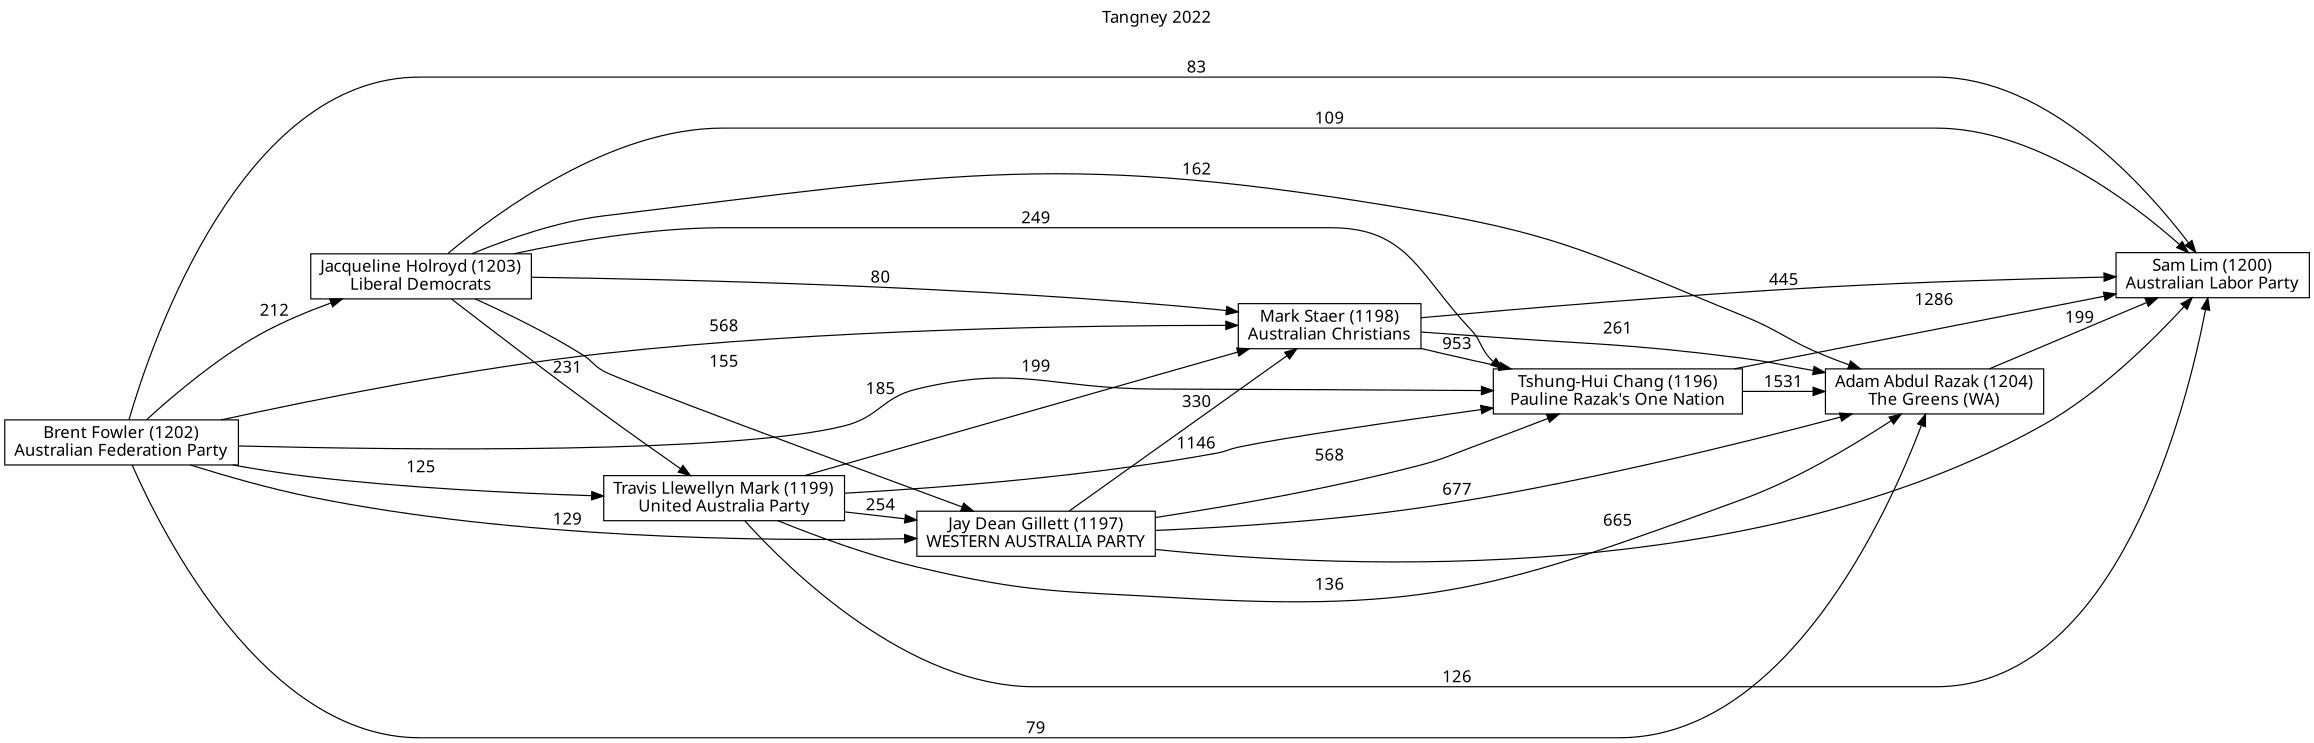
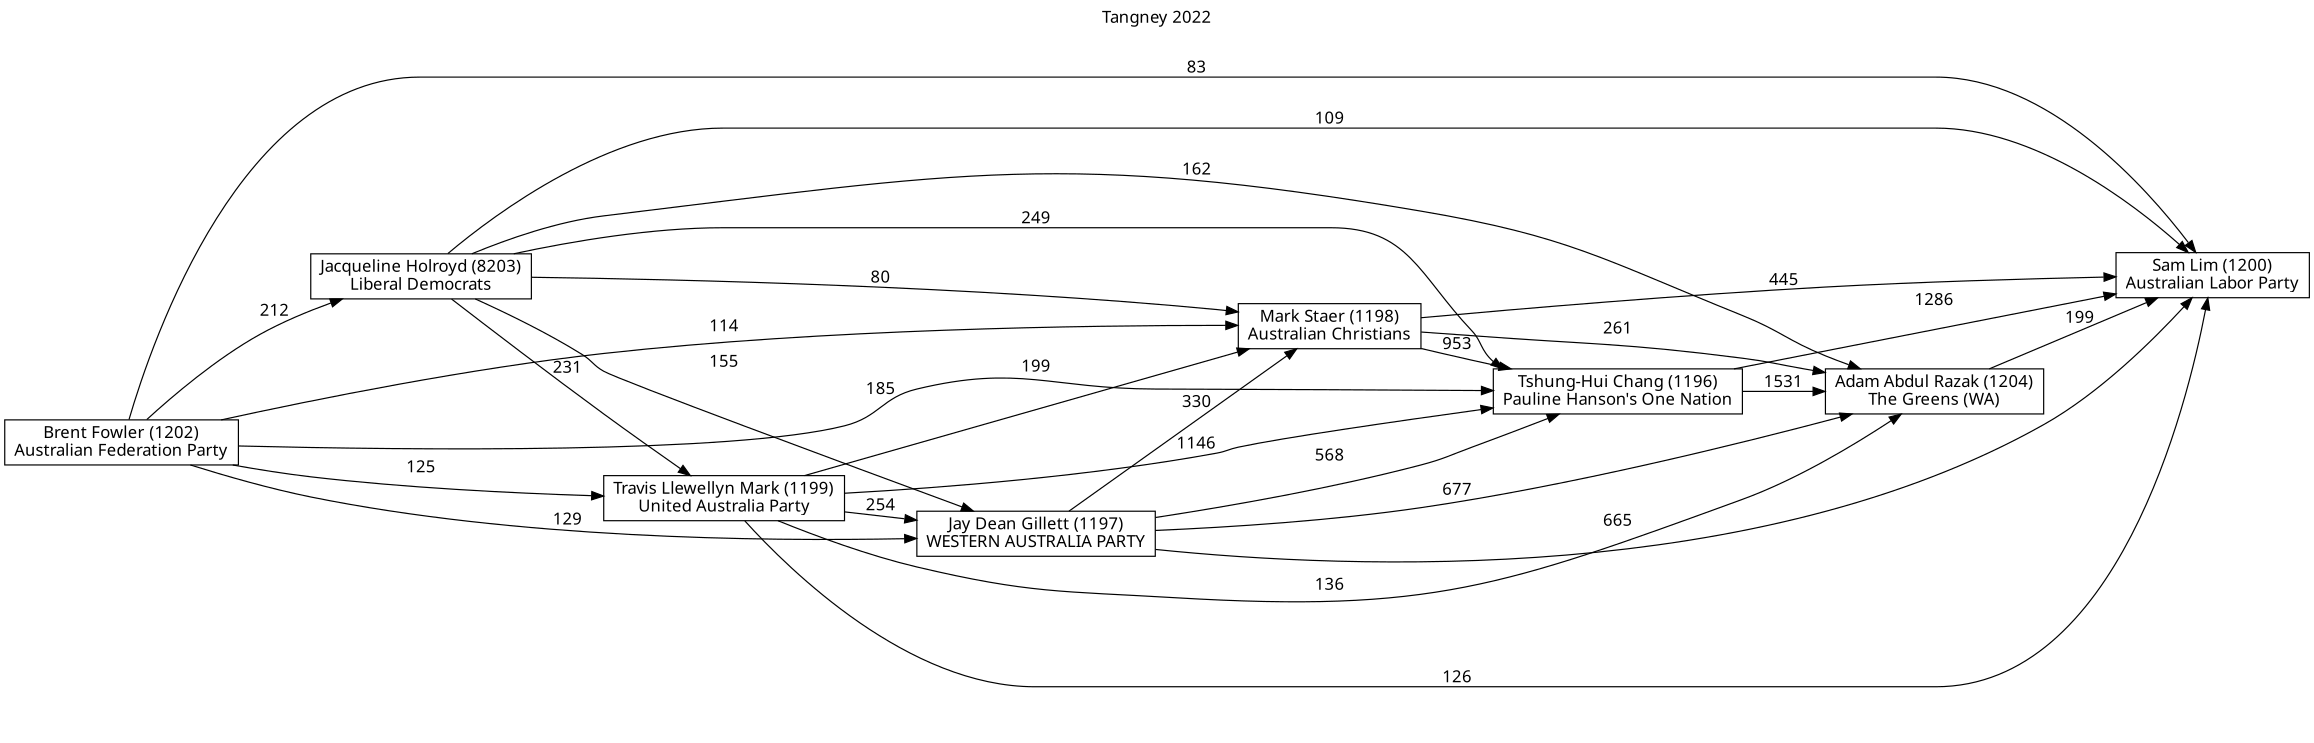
node "Jacqueline Holroyd (1203) Liberal Democrats": label "Jacqueline Holroyd (1203) Liberal Democrats" -> "Jacqueline Holroyd (8203) Liberal Democrats"
edge "Brent Fowler (1202) Australian Federation Party" -> "Mark Staer (1198) Australian Christians": label "568" -> "114"
node "Tshung-Hui Chang (1196) Pauline Razak's One Nation": label "Tshung-Hui Chang (1196) Pauline Razak's One Nation" -> "Tshung-Hui Chang (1196) Pauline Hanson's One Nation"
edge "Brent Fowler (1202) Australian Federation Party" -> "Adam Abdul Razak (1204) The Greens (WA)": removed, label "79"
